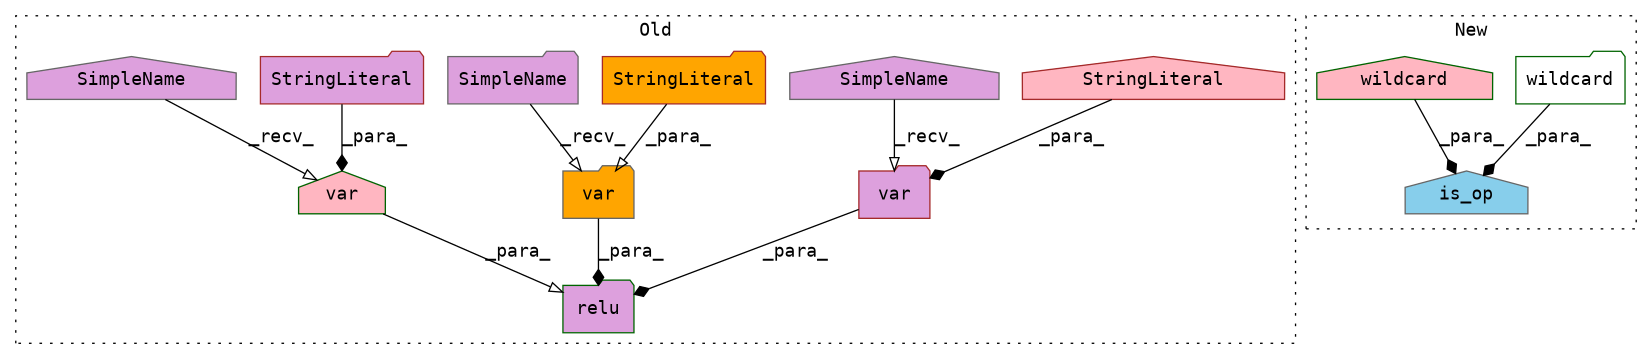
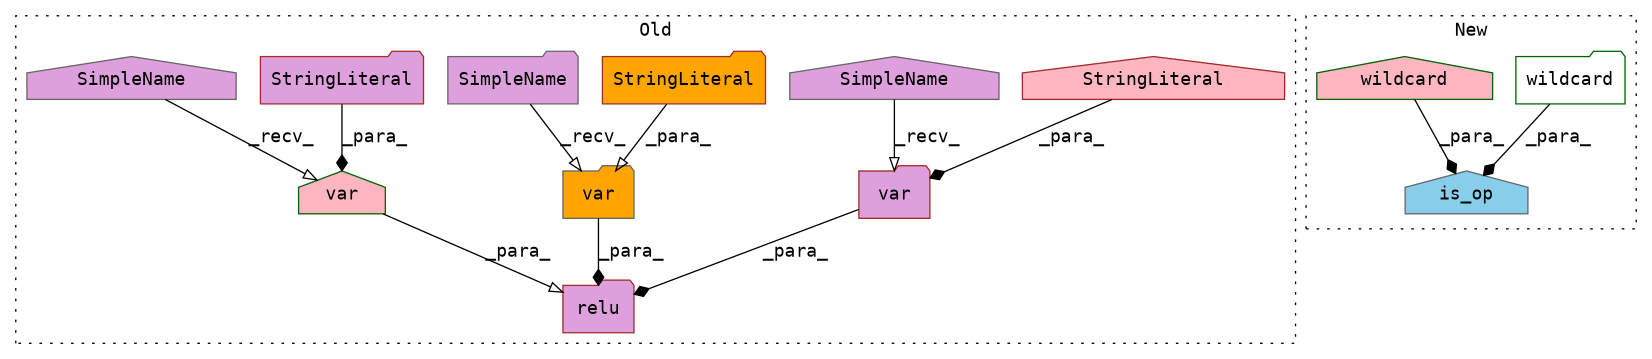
node "relu": color darkgreen -> brown
